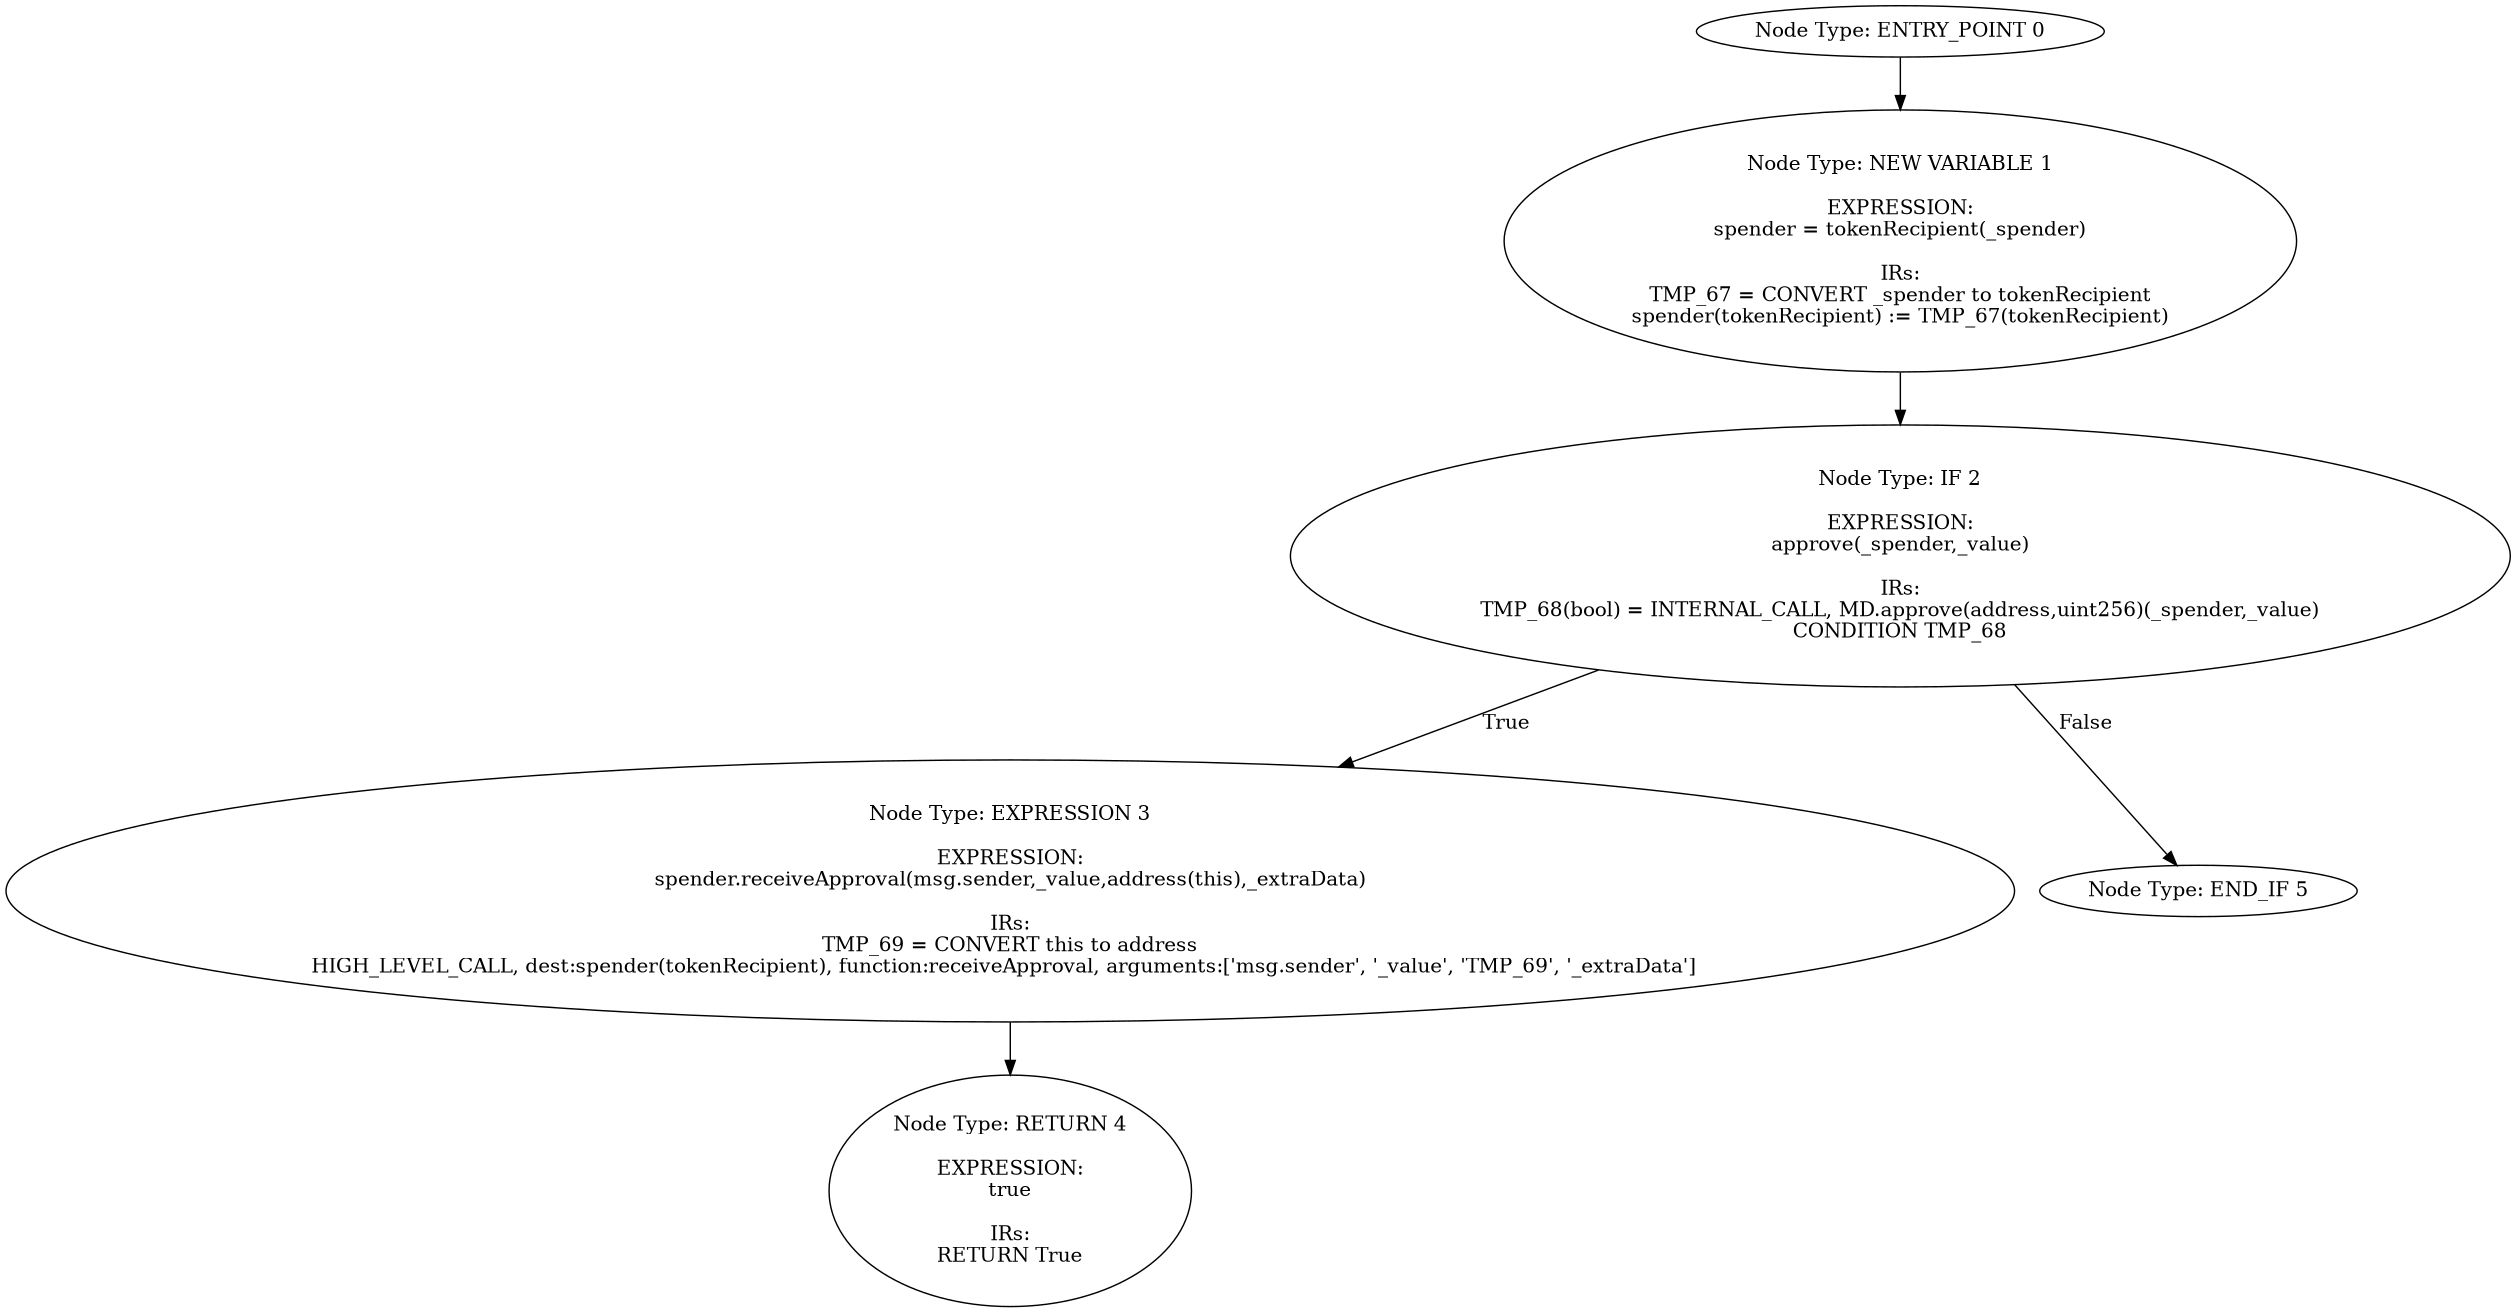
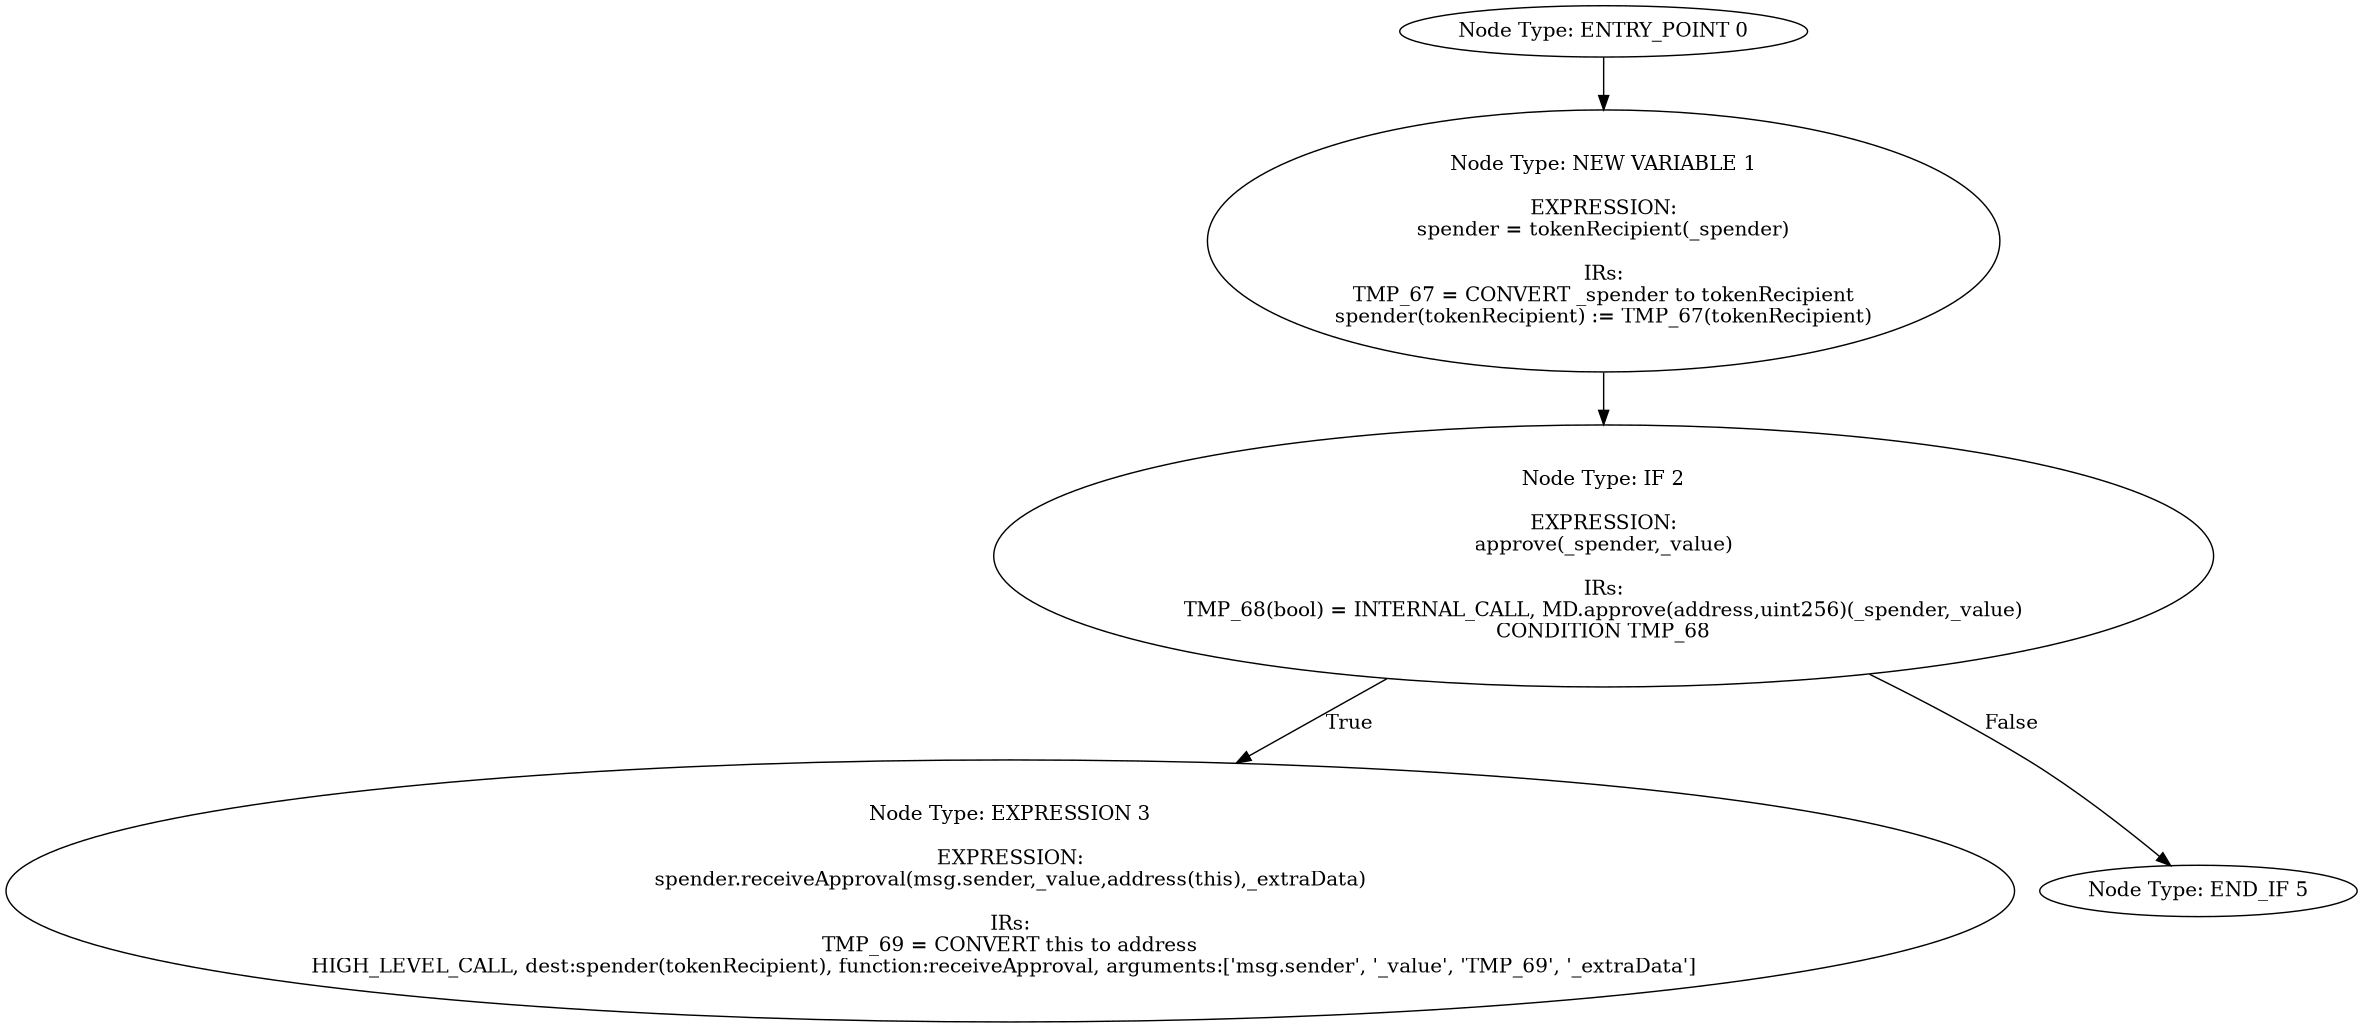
node "Node Type: RETURN 4 EXPRESSION: true IRs: RETURN True": removed
